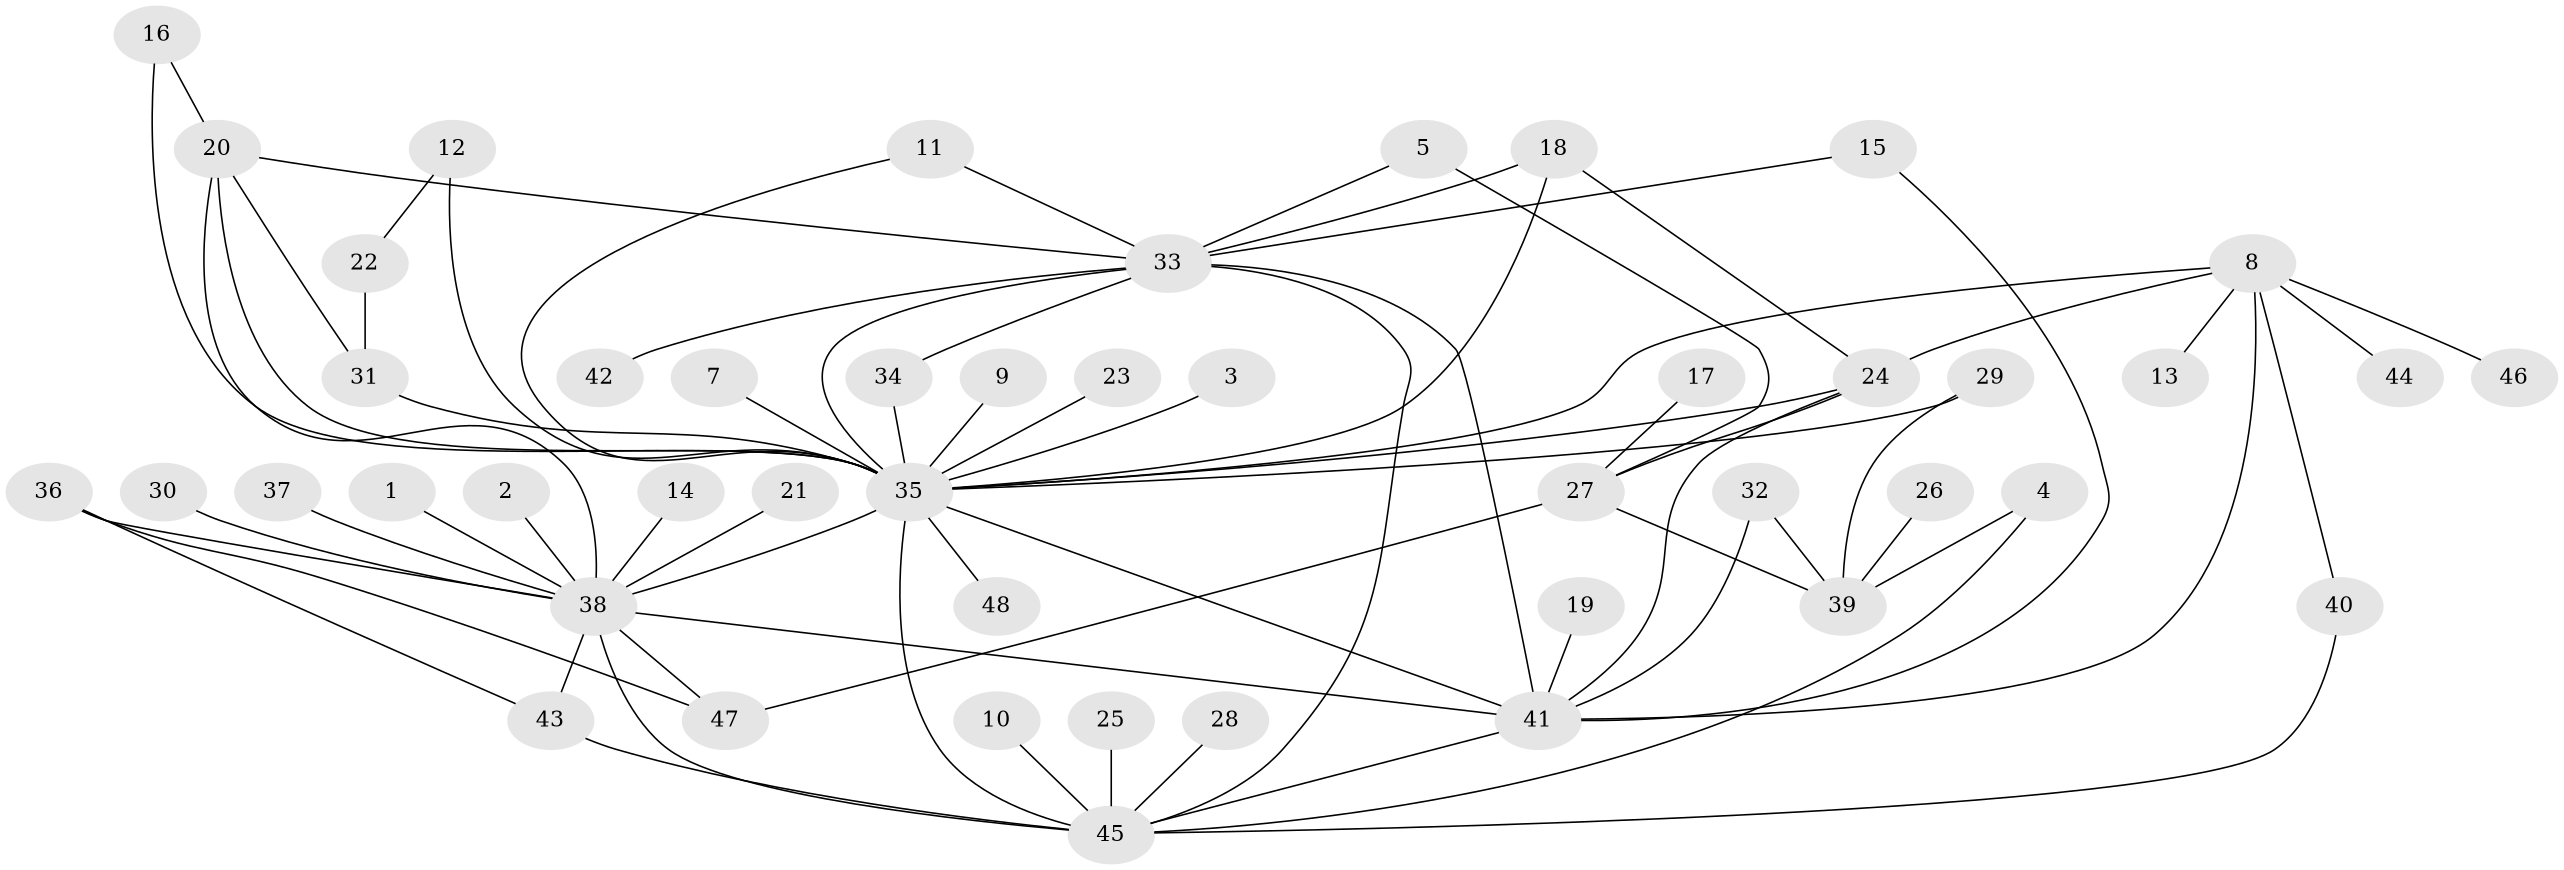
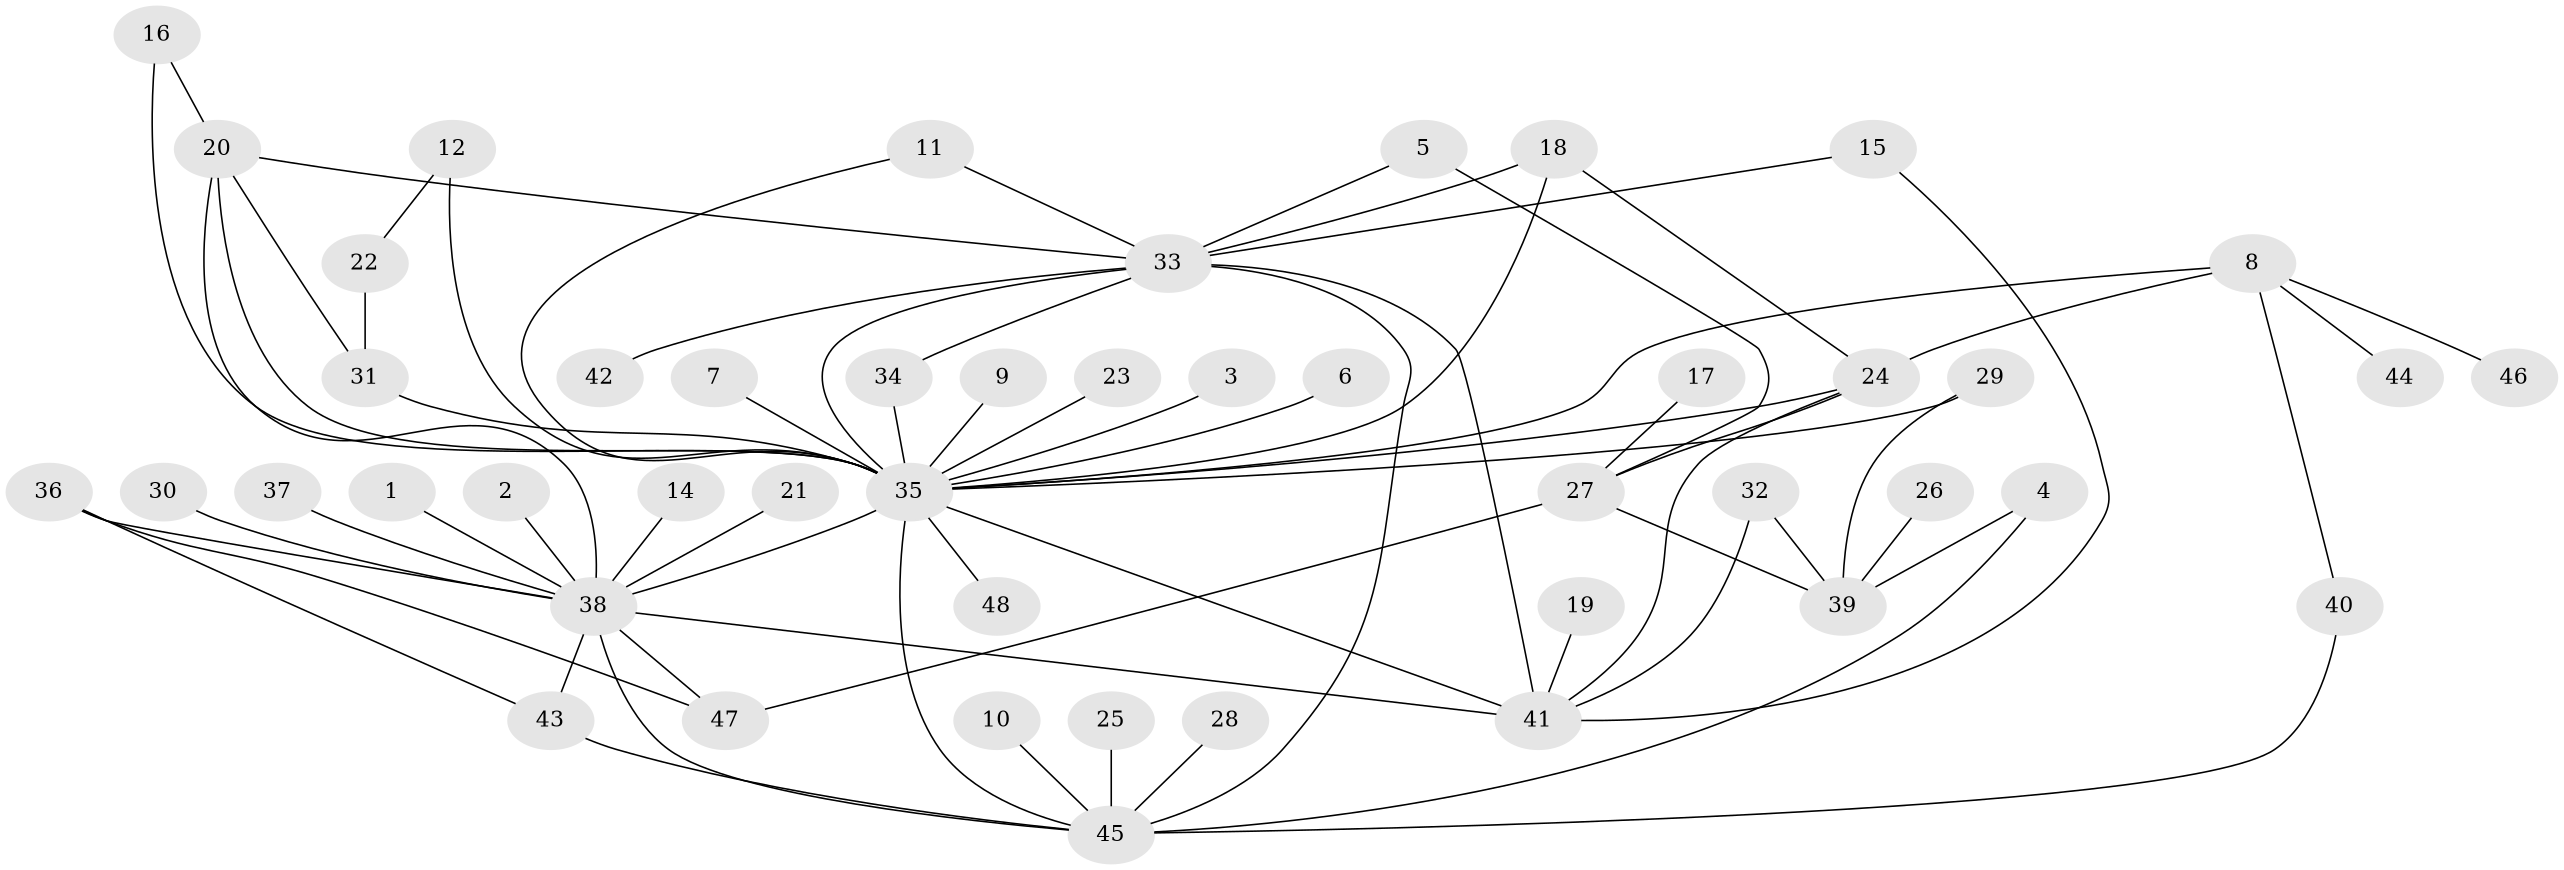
node "6": added
node "13": removed
edge "8" -- "41": removed
edge "41" -- "45": removed
